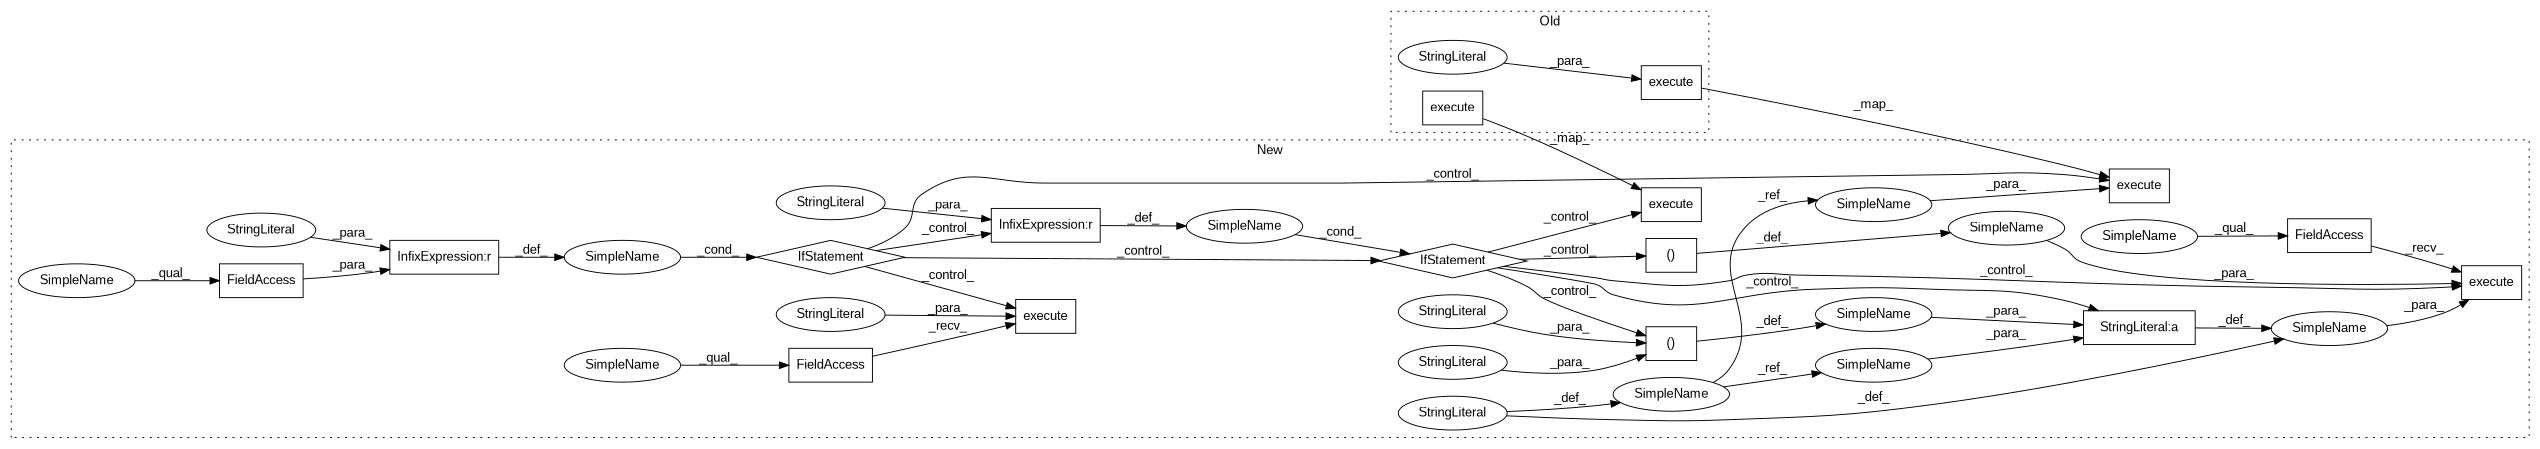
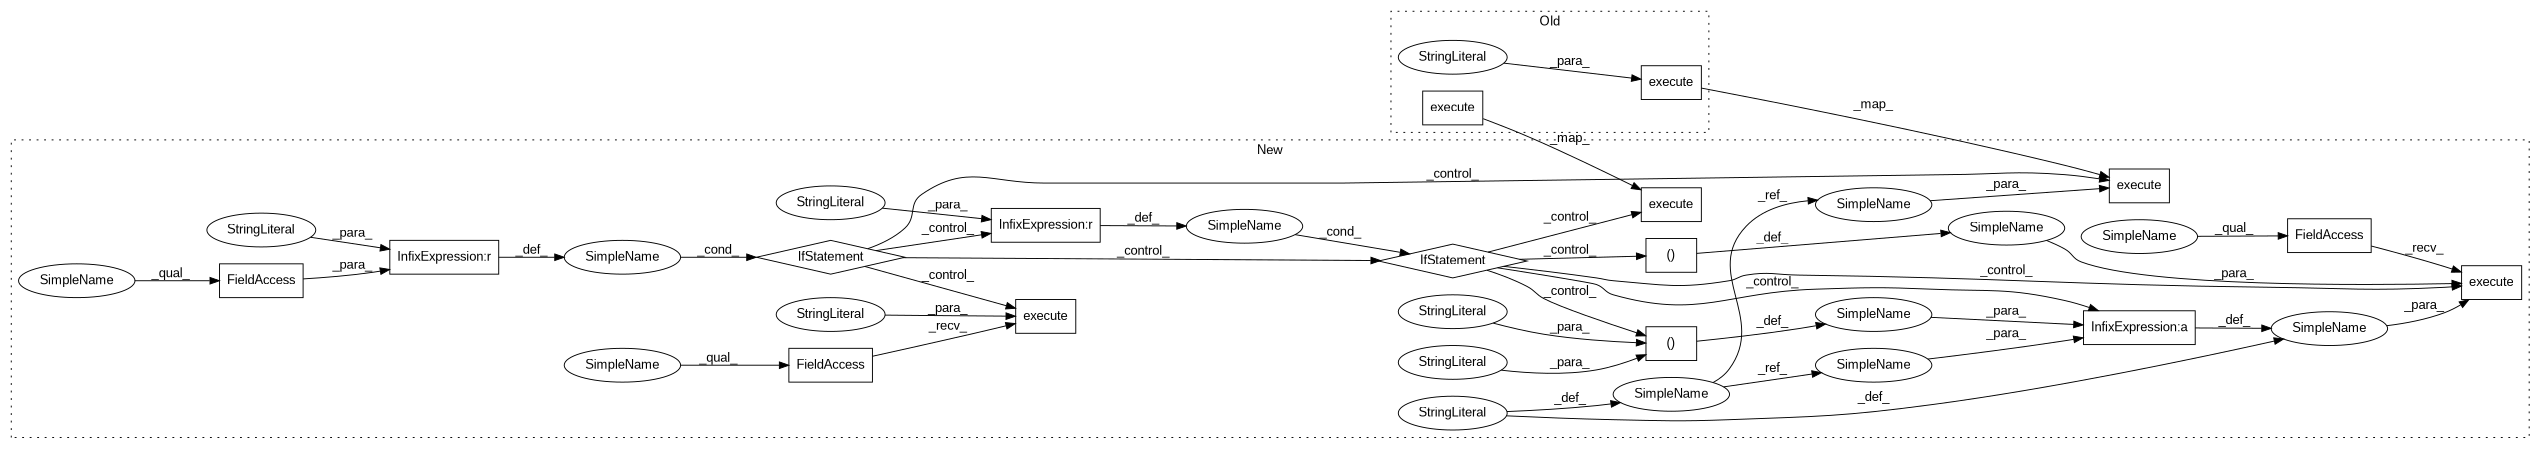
node "StringLiteral:a": label "StringLiteral:a" -> "InfixExpression:a"
